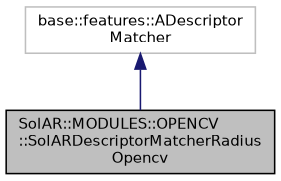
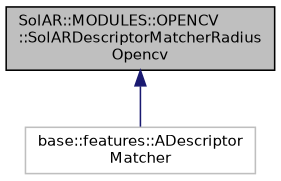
edge "SolAR::MODULES::OPENCV ::SolARDescriptorMatcherRadius Opencv" -> "base::features::ADescriptor Matcher": reversed
